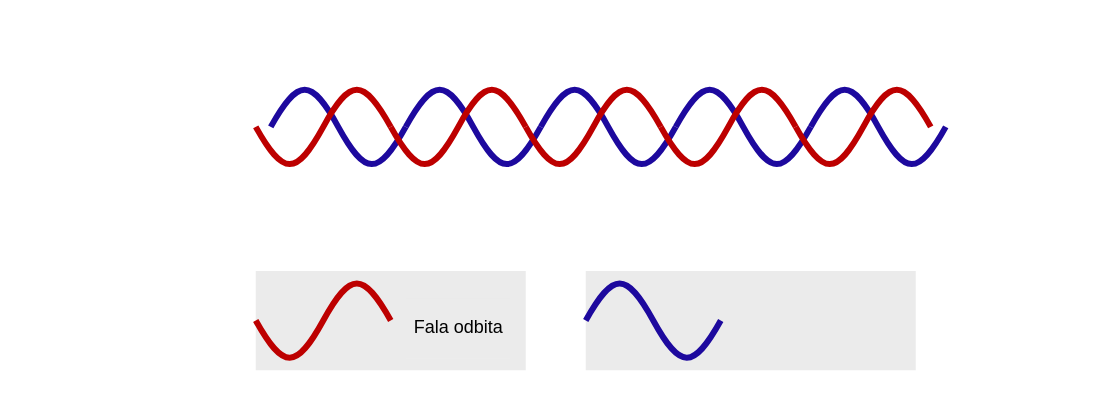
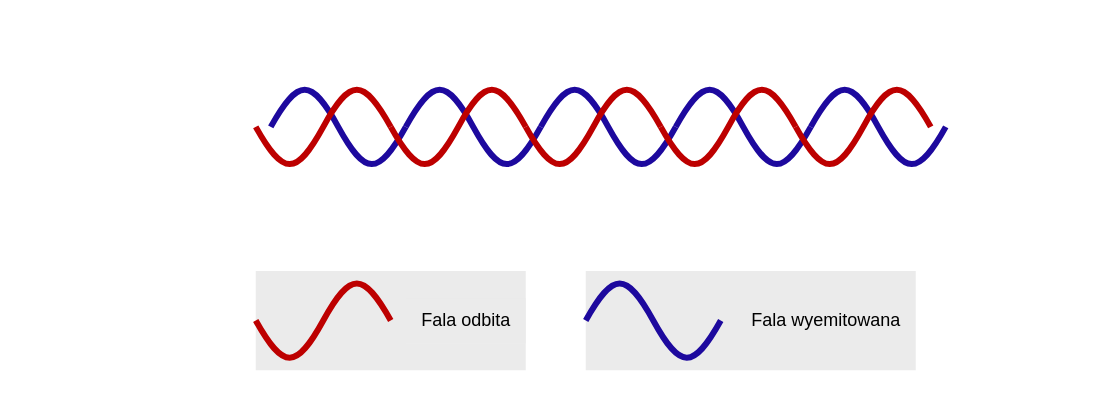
node "Fala wyemitowana": added
node "Fala odbita": size 105x60 -> 120x45
